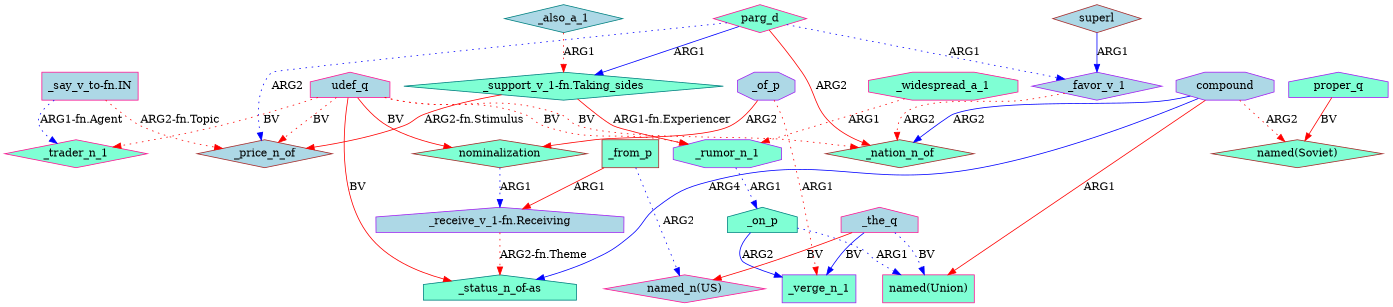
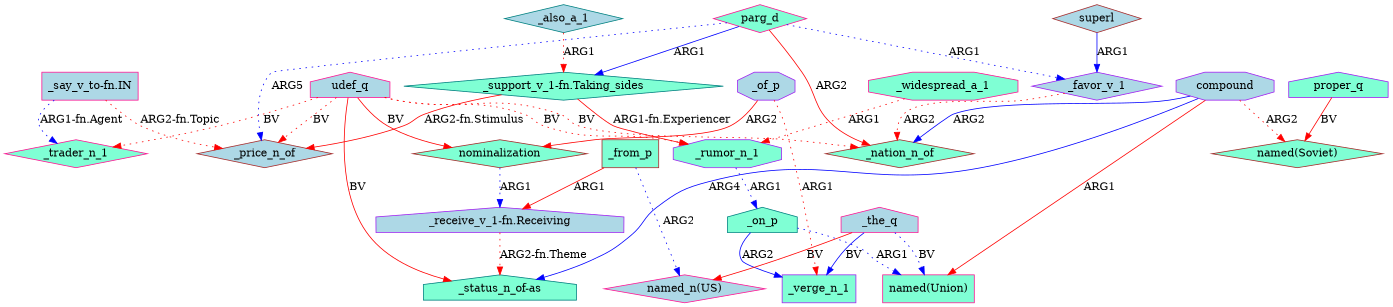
edge "parg_d" -> "_price_n_of": label "ARG2" -> "ARG5"
